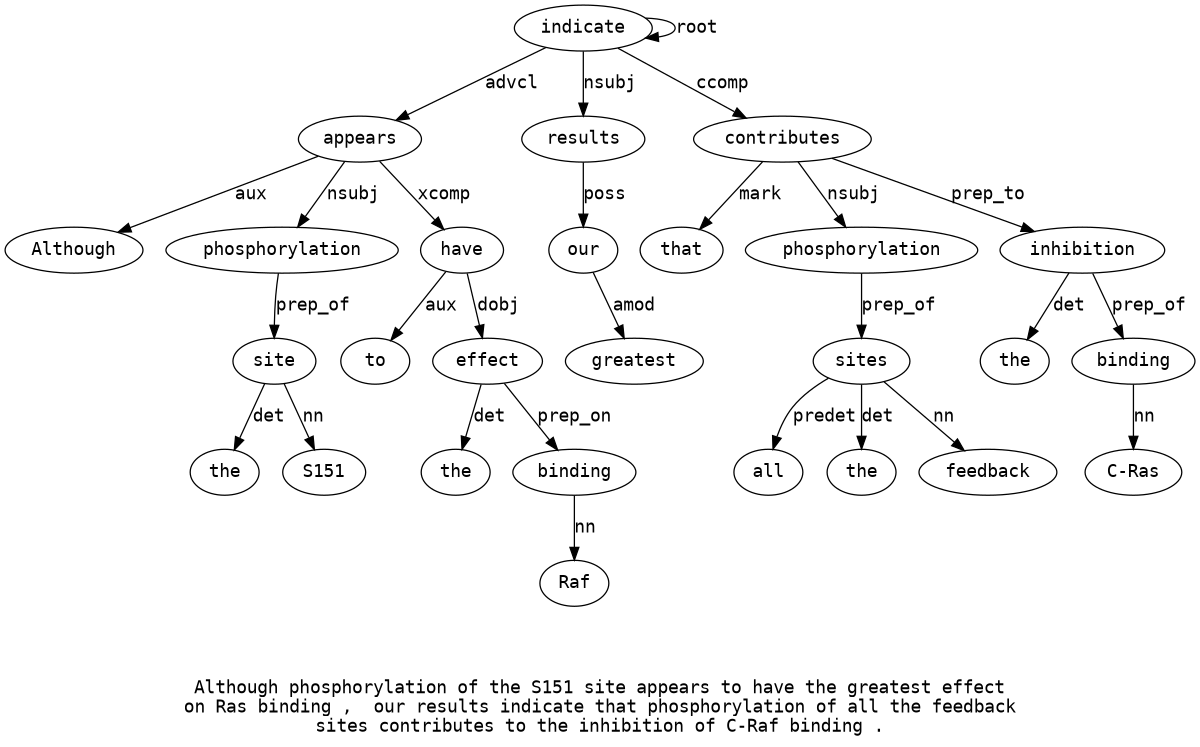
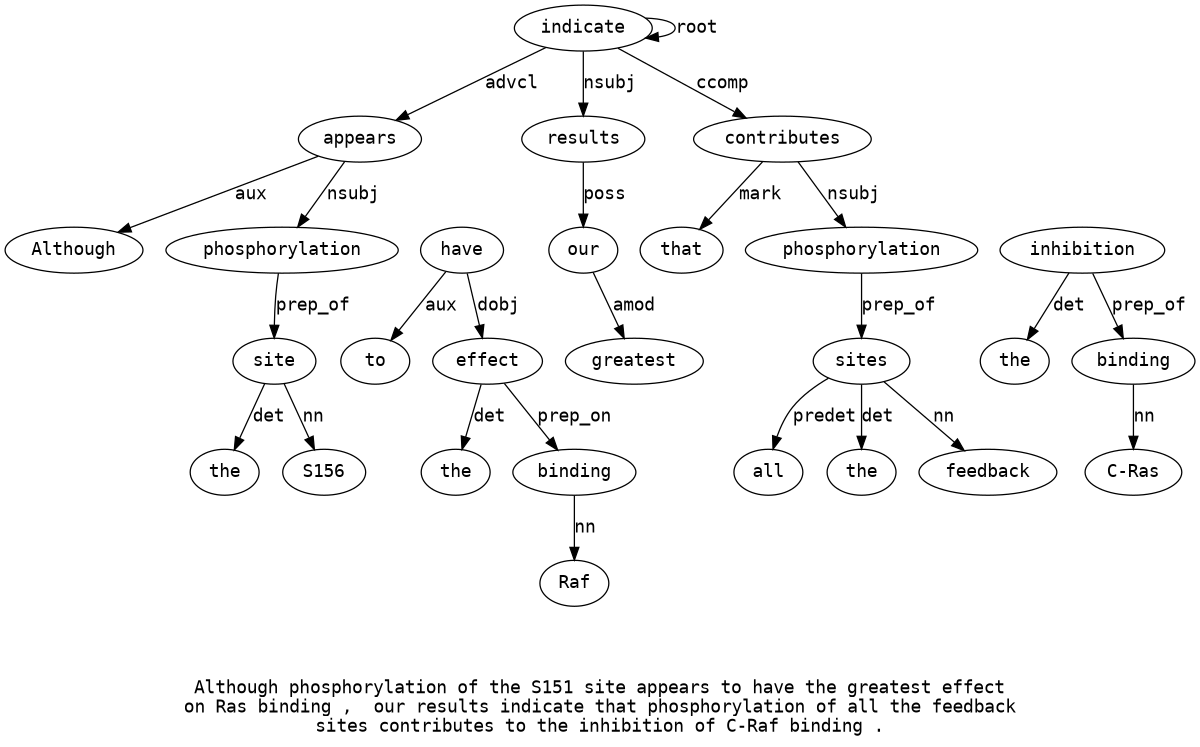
edge "appears" -> "have": removed, label "xcomp"
edge "contributes" -> "inhibition": removed, label "prep_to"
node "S151": label "S151" -> "S156"
